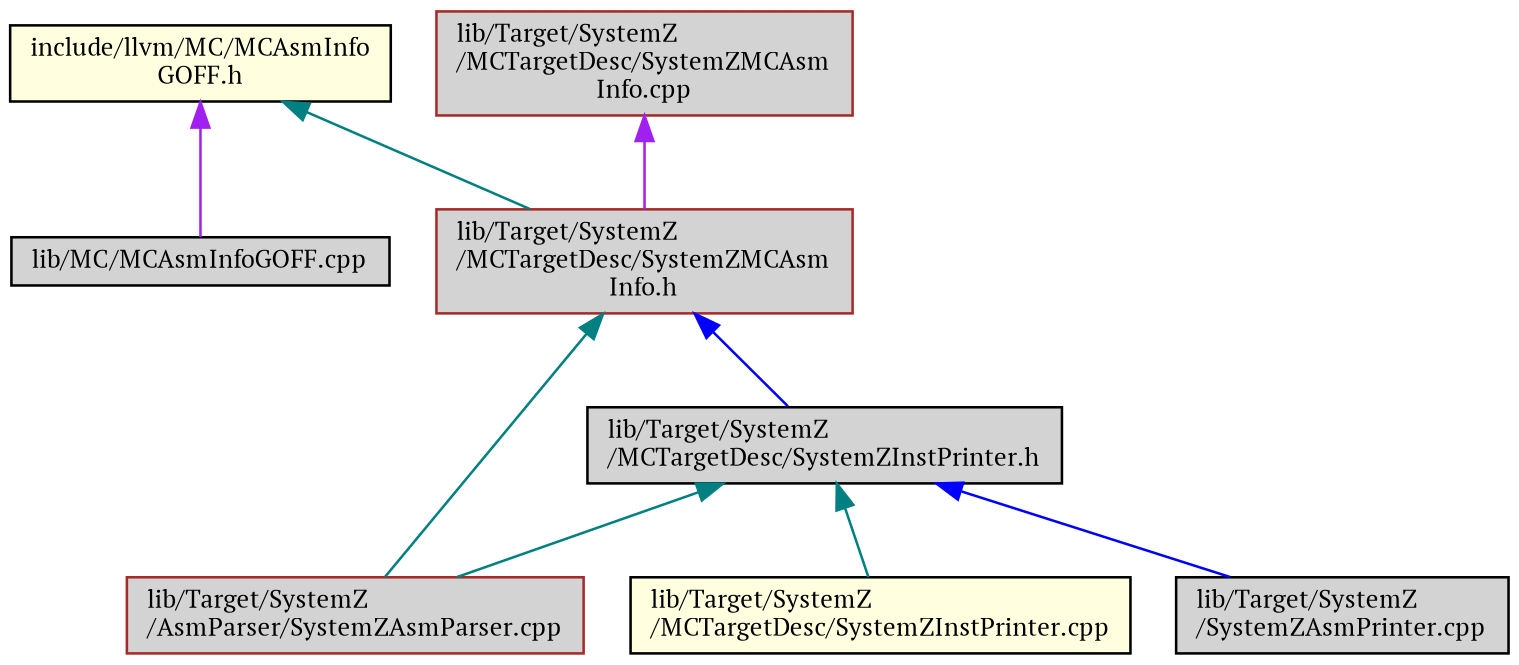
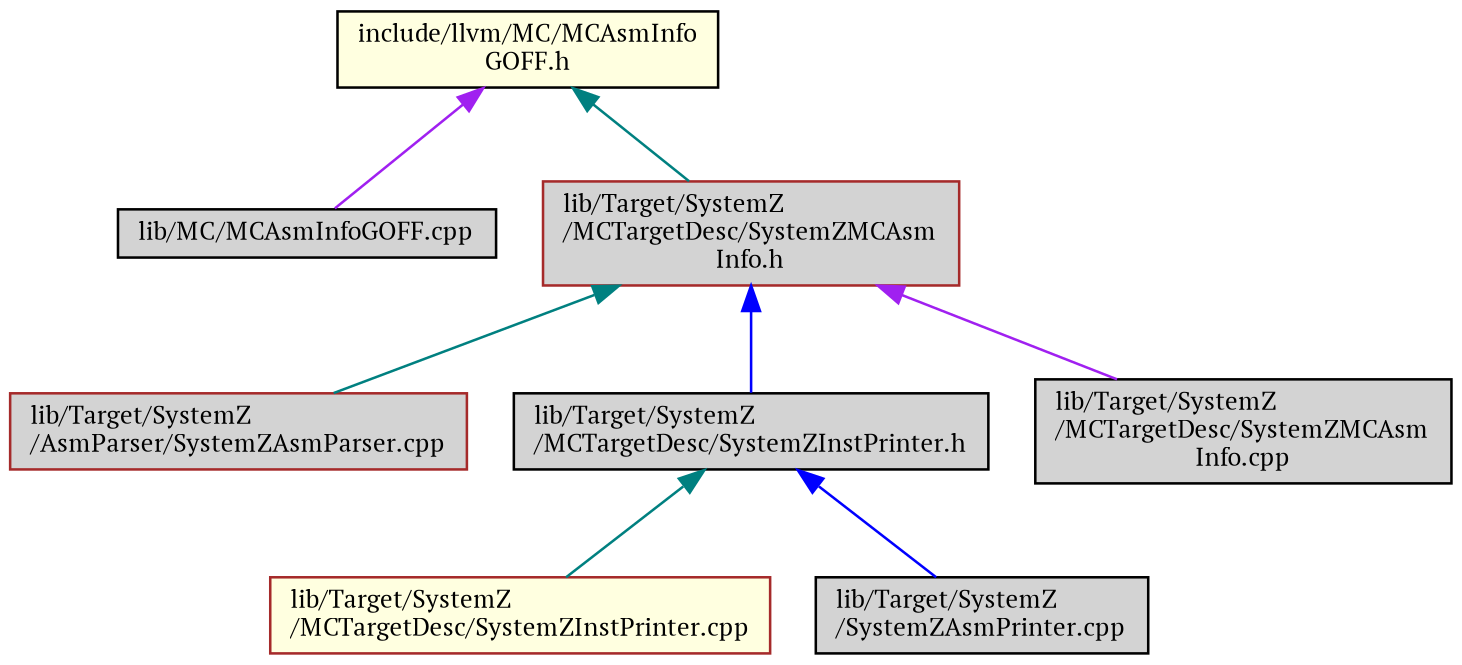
node "lib/Target/SystemZ /MCTargetDesc/SystemZMCAsm Info.cpp": color brown -> black
edge "lib/Target/SystemZ /MCTargetDesc/SystemZMCAsm Info.h" -> "lib/Target/SystemZ /MCTargetDesc/SystemZMCAsm Info.cpp": reversed
edge "lib/Target/SystemZ /AsmParser/SystemZAsmParser.cpp" -> "lib/Target/SystemZ /MCTargetDesc/SystemZInstPrinter.h": removed
node "lib/Target/SystemZ /MCTargetDesc/SystemZInstPrinter.cpp": color black -> brown
